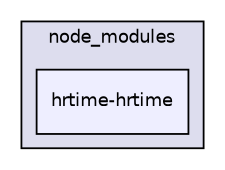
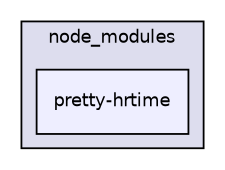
node "hrtime-hrtime": label "hrtime-hrtime" -> "pretty-hrtime"
